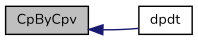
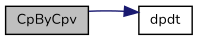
edge "dpdt" -> "CpByCpv": reversed
